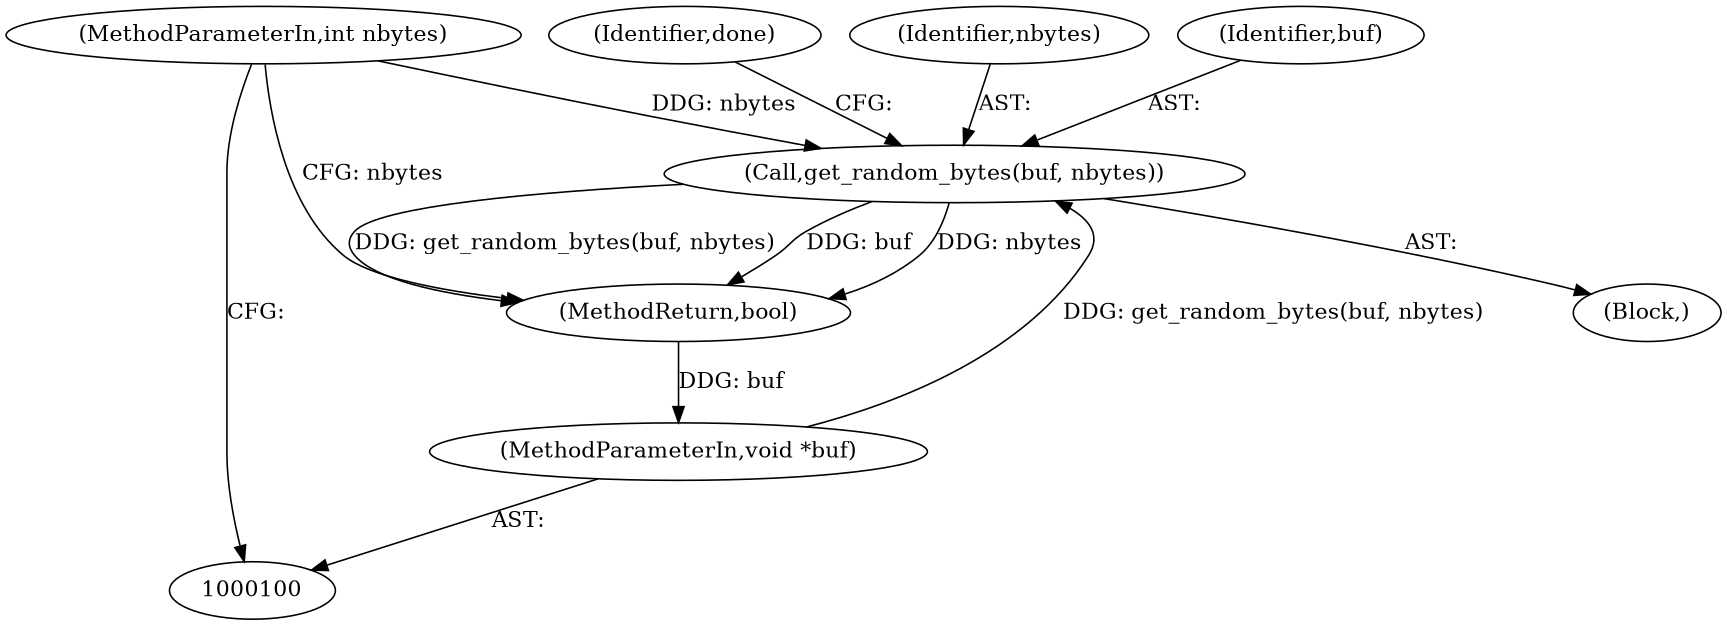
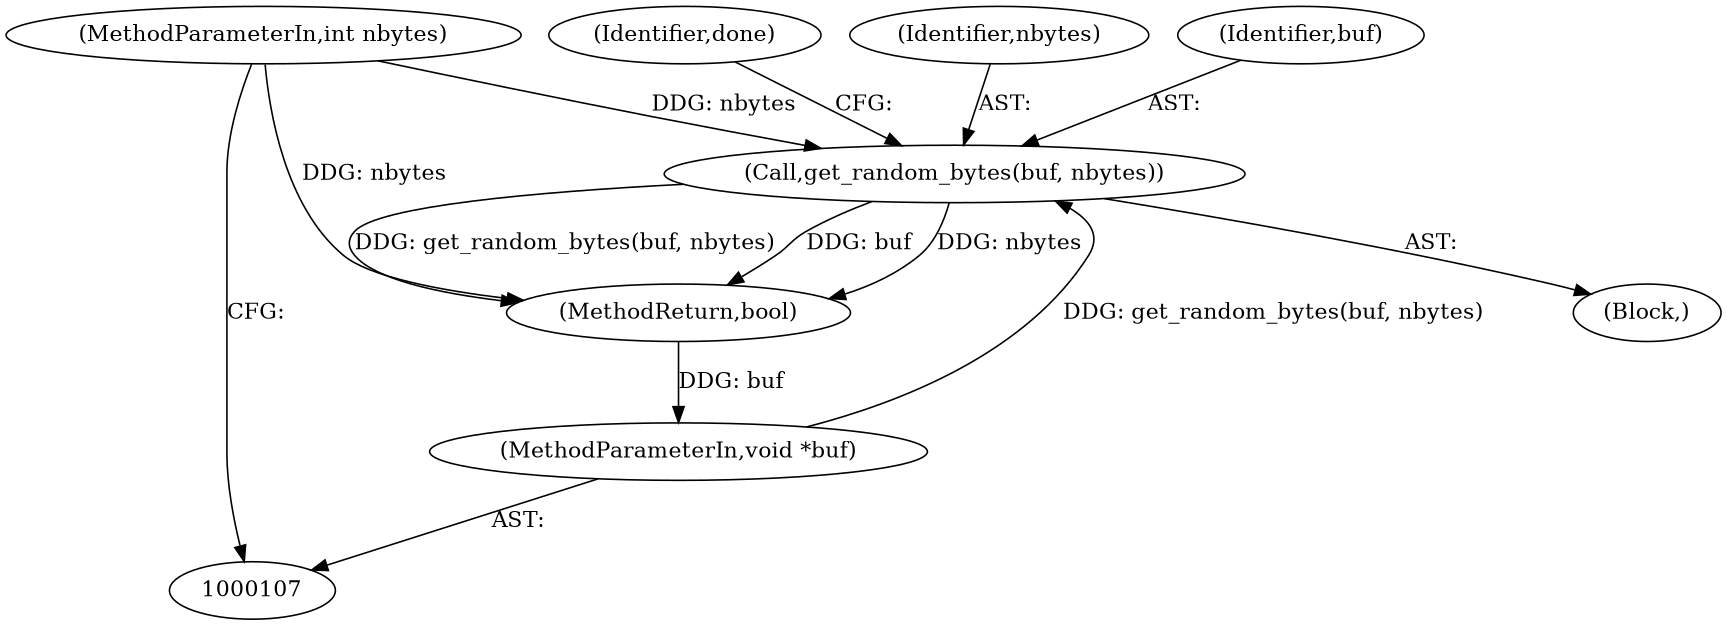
edge "(MethodParameterIn,int nbytes)" -> "(MethodReturn,bool)": label "CFG: nbytes" -> "DDG: nbytes"
node "1000100": label "1000100" -> "1000107"
